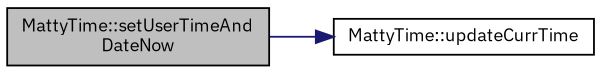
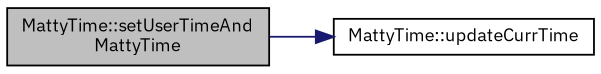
node "MattyTime::setUserTimeAnd DateNow": label "MattyTime::setUserTimeAnd DateNow" -> "MattyTime::setUserTimeAnd MattyTime"
